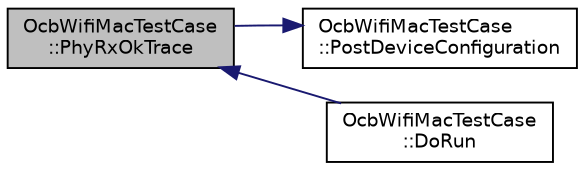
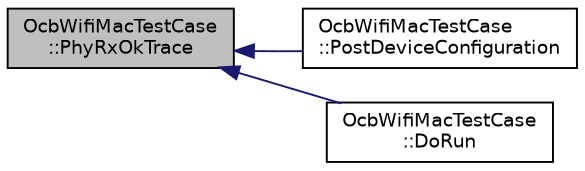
edge "OcbWifiMacTestCase ::PhyRxOkTrace" -> "OcbWifiMacTestCase ::PostDeviceConfiguration": reversed
